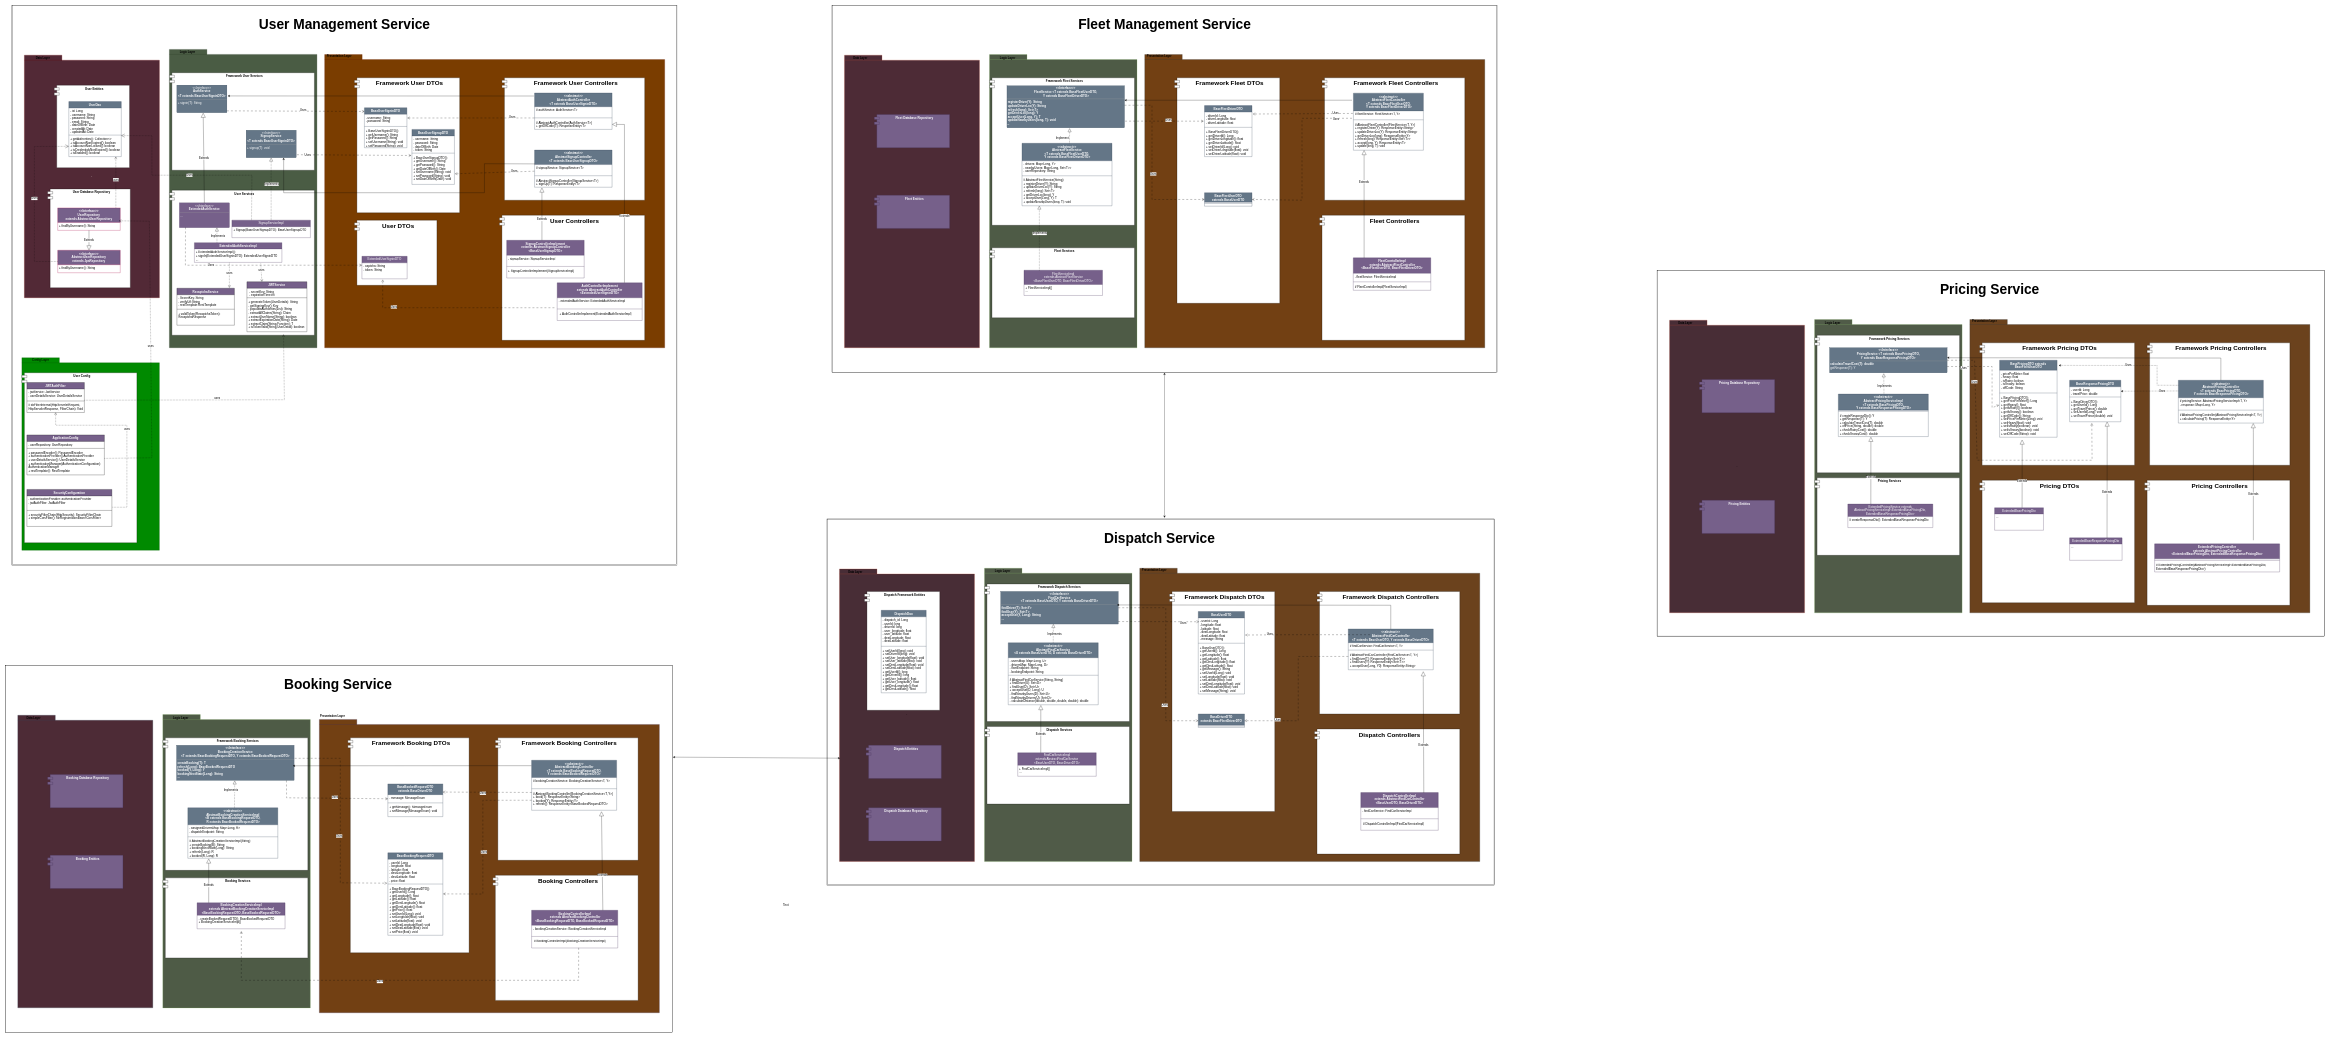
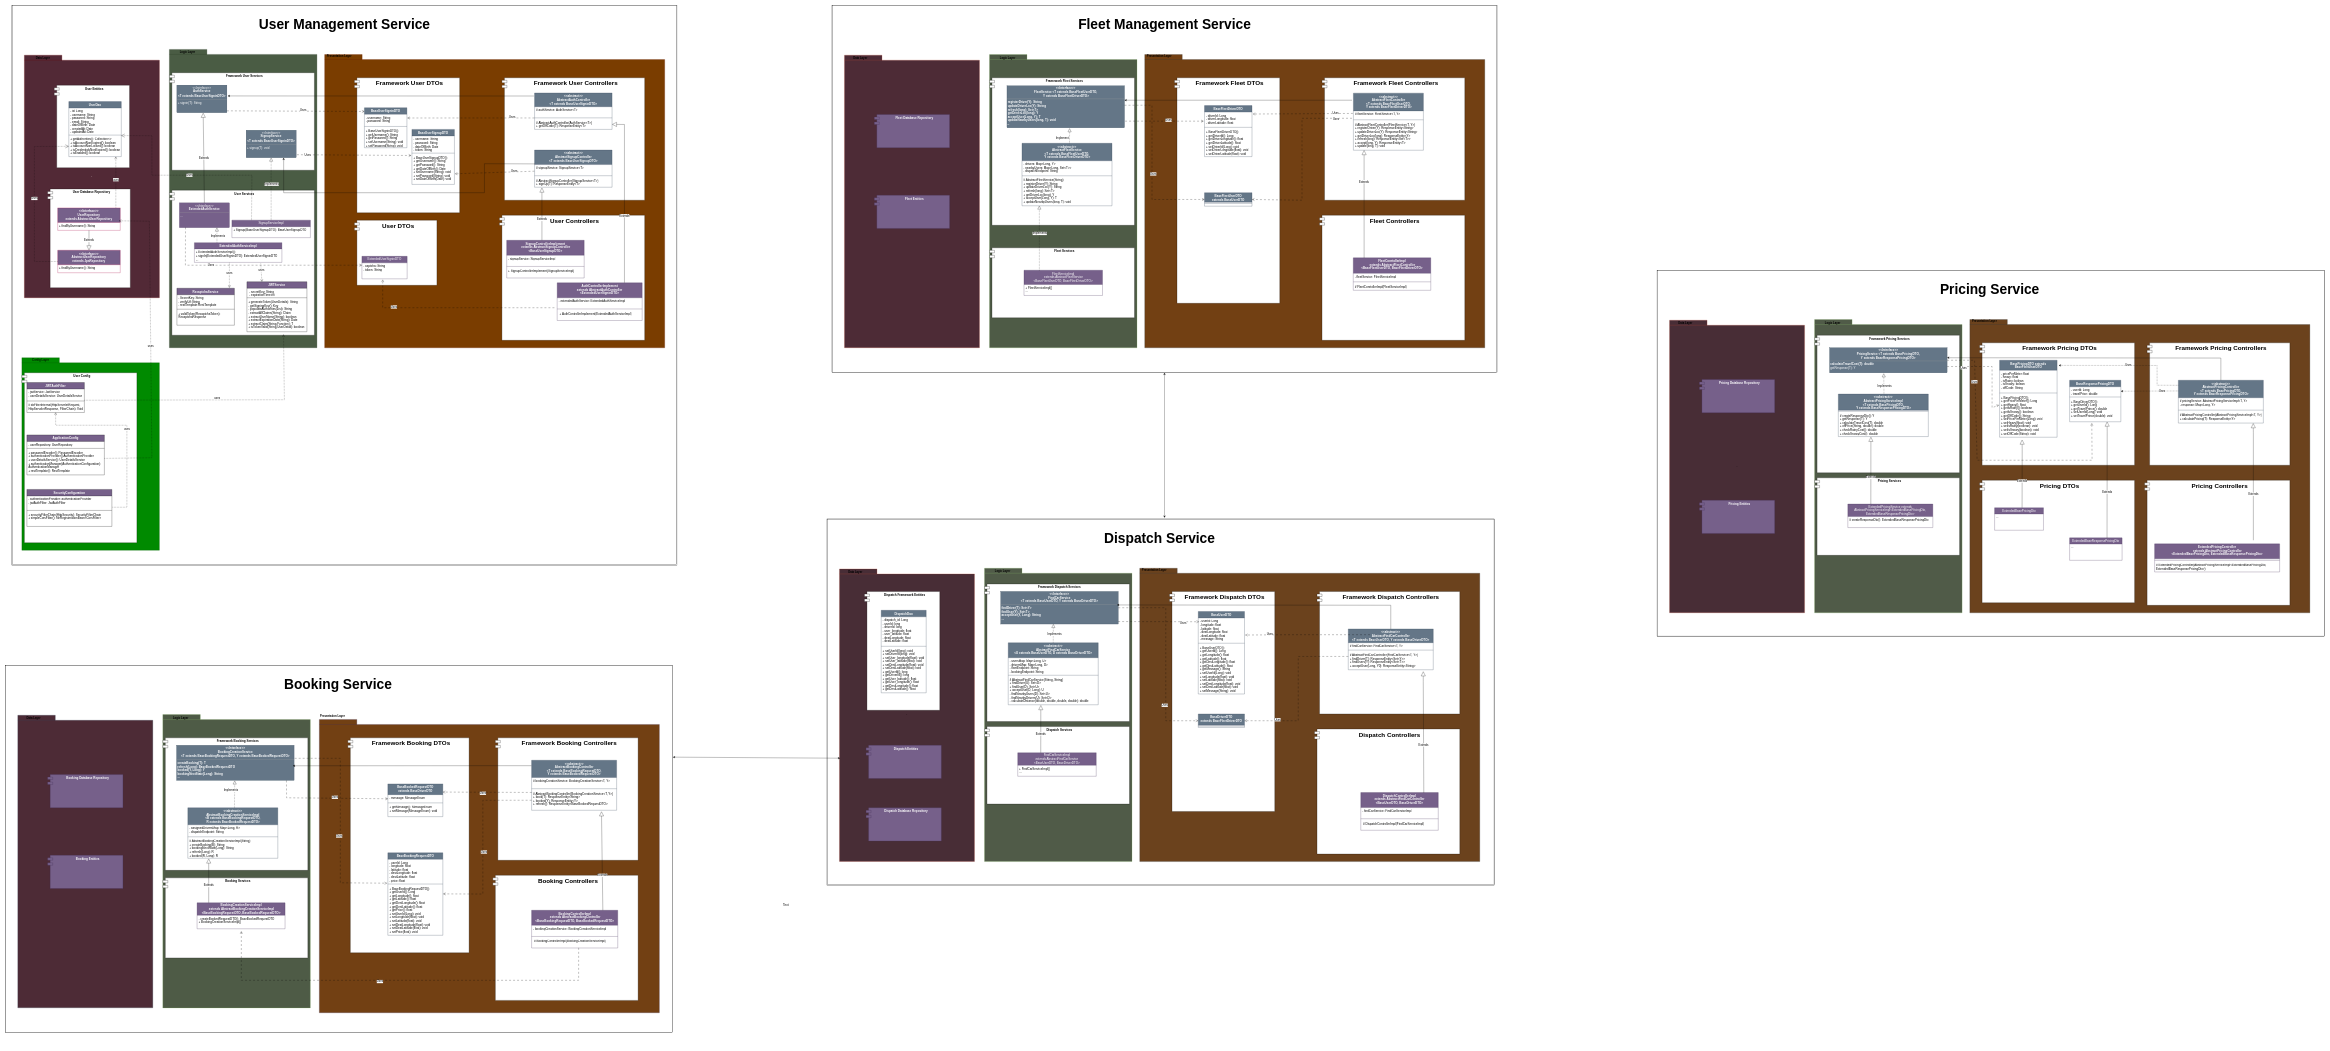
node "- drivers: Map<Long, Y> - nearbyUsers: Map<Long, Set<T>> - userRepository: String": label "- drivers: Map<Long, Y> - nearbyUsers: Map<Long, Set<T>> - userRepository: String" -> "- drivers: Map<Long, Y> - nearbyUsers: Map<Long, Set<T>> - dispatchEndpoint: String"
